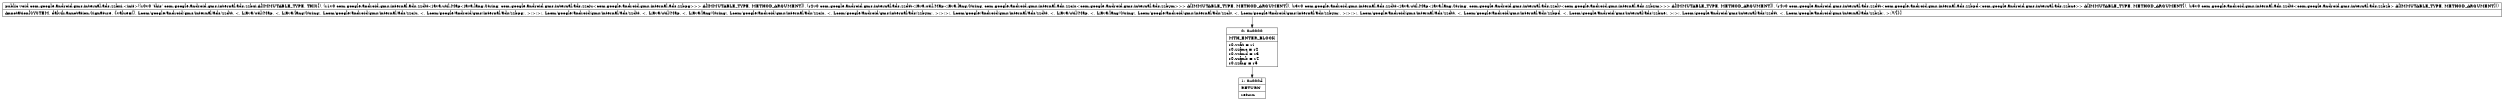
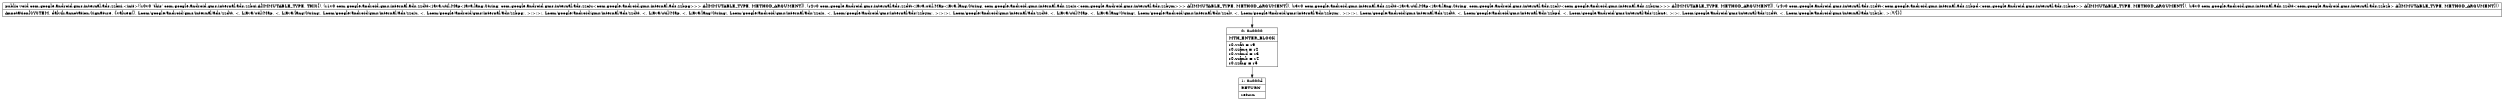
node "0: 0x0000": text "r0.zzfit = r1" -> "r0.zzfit = r9"
